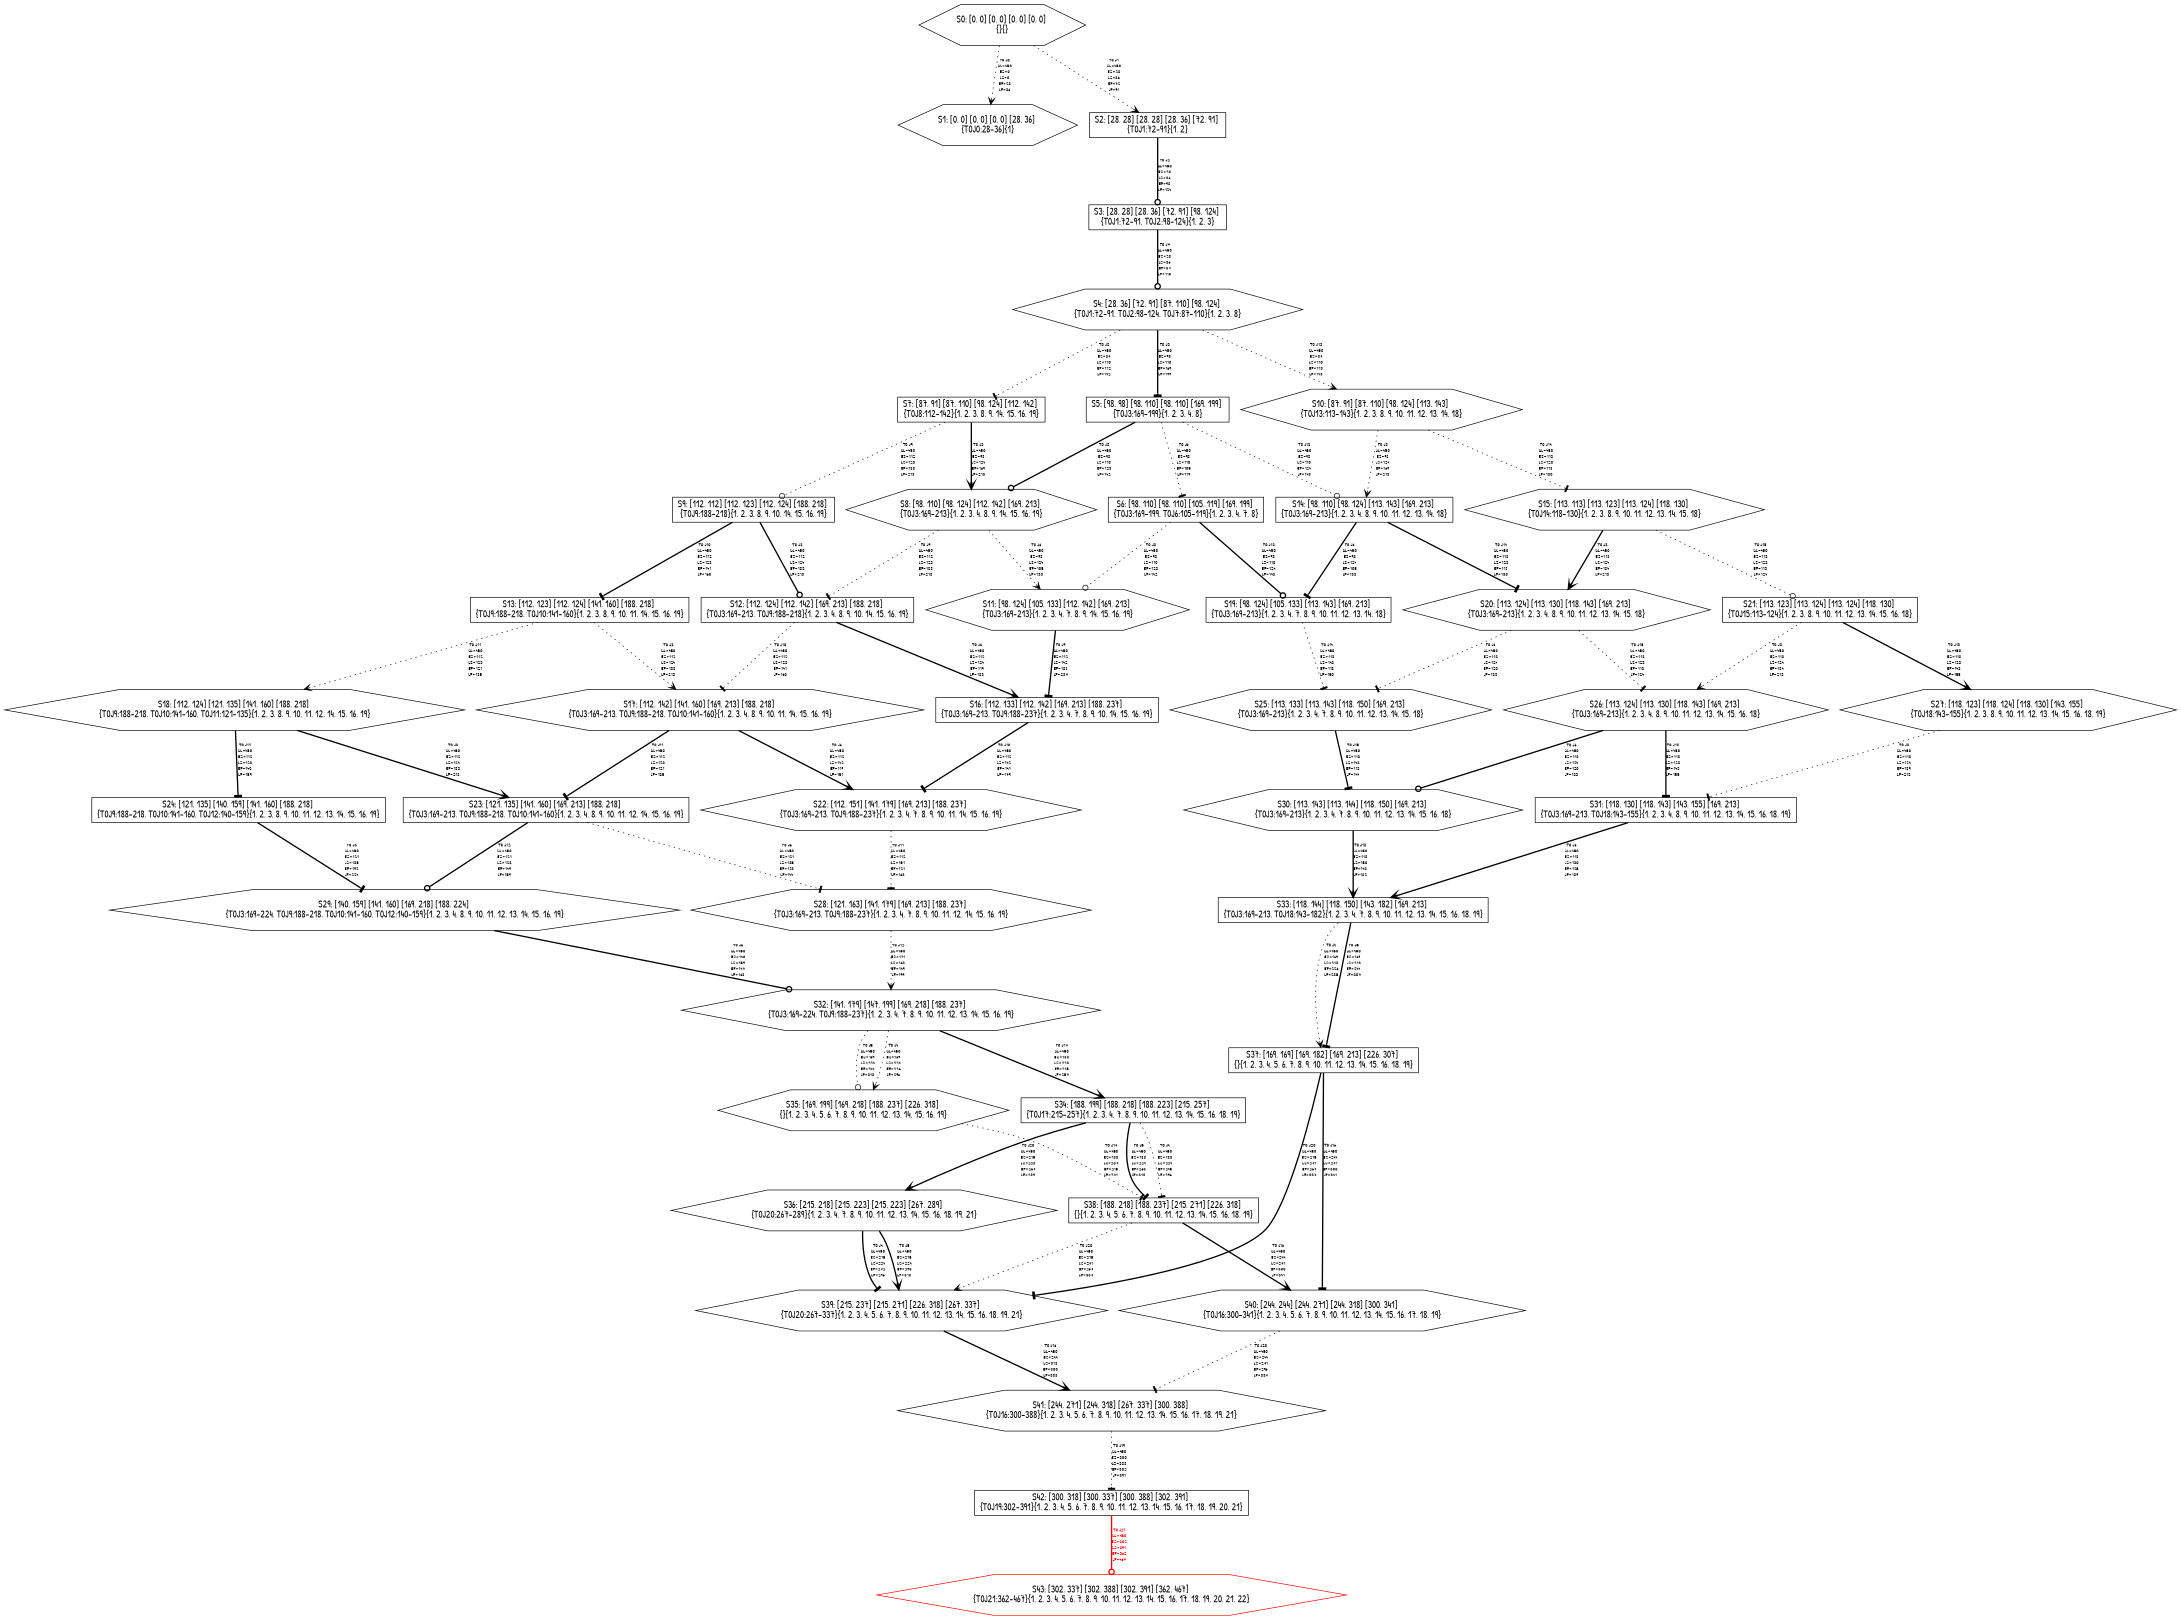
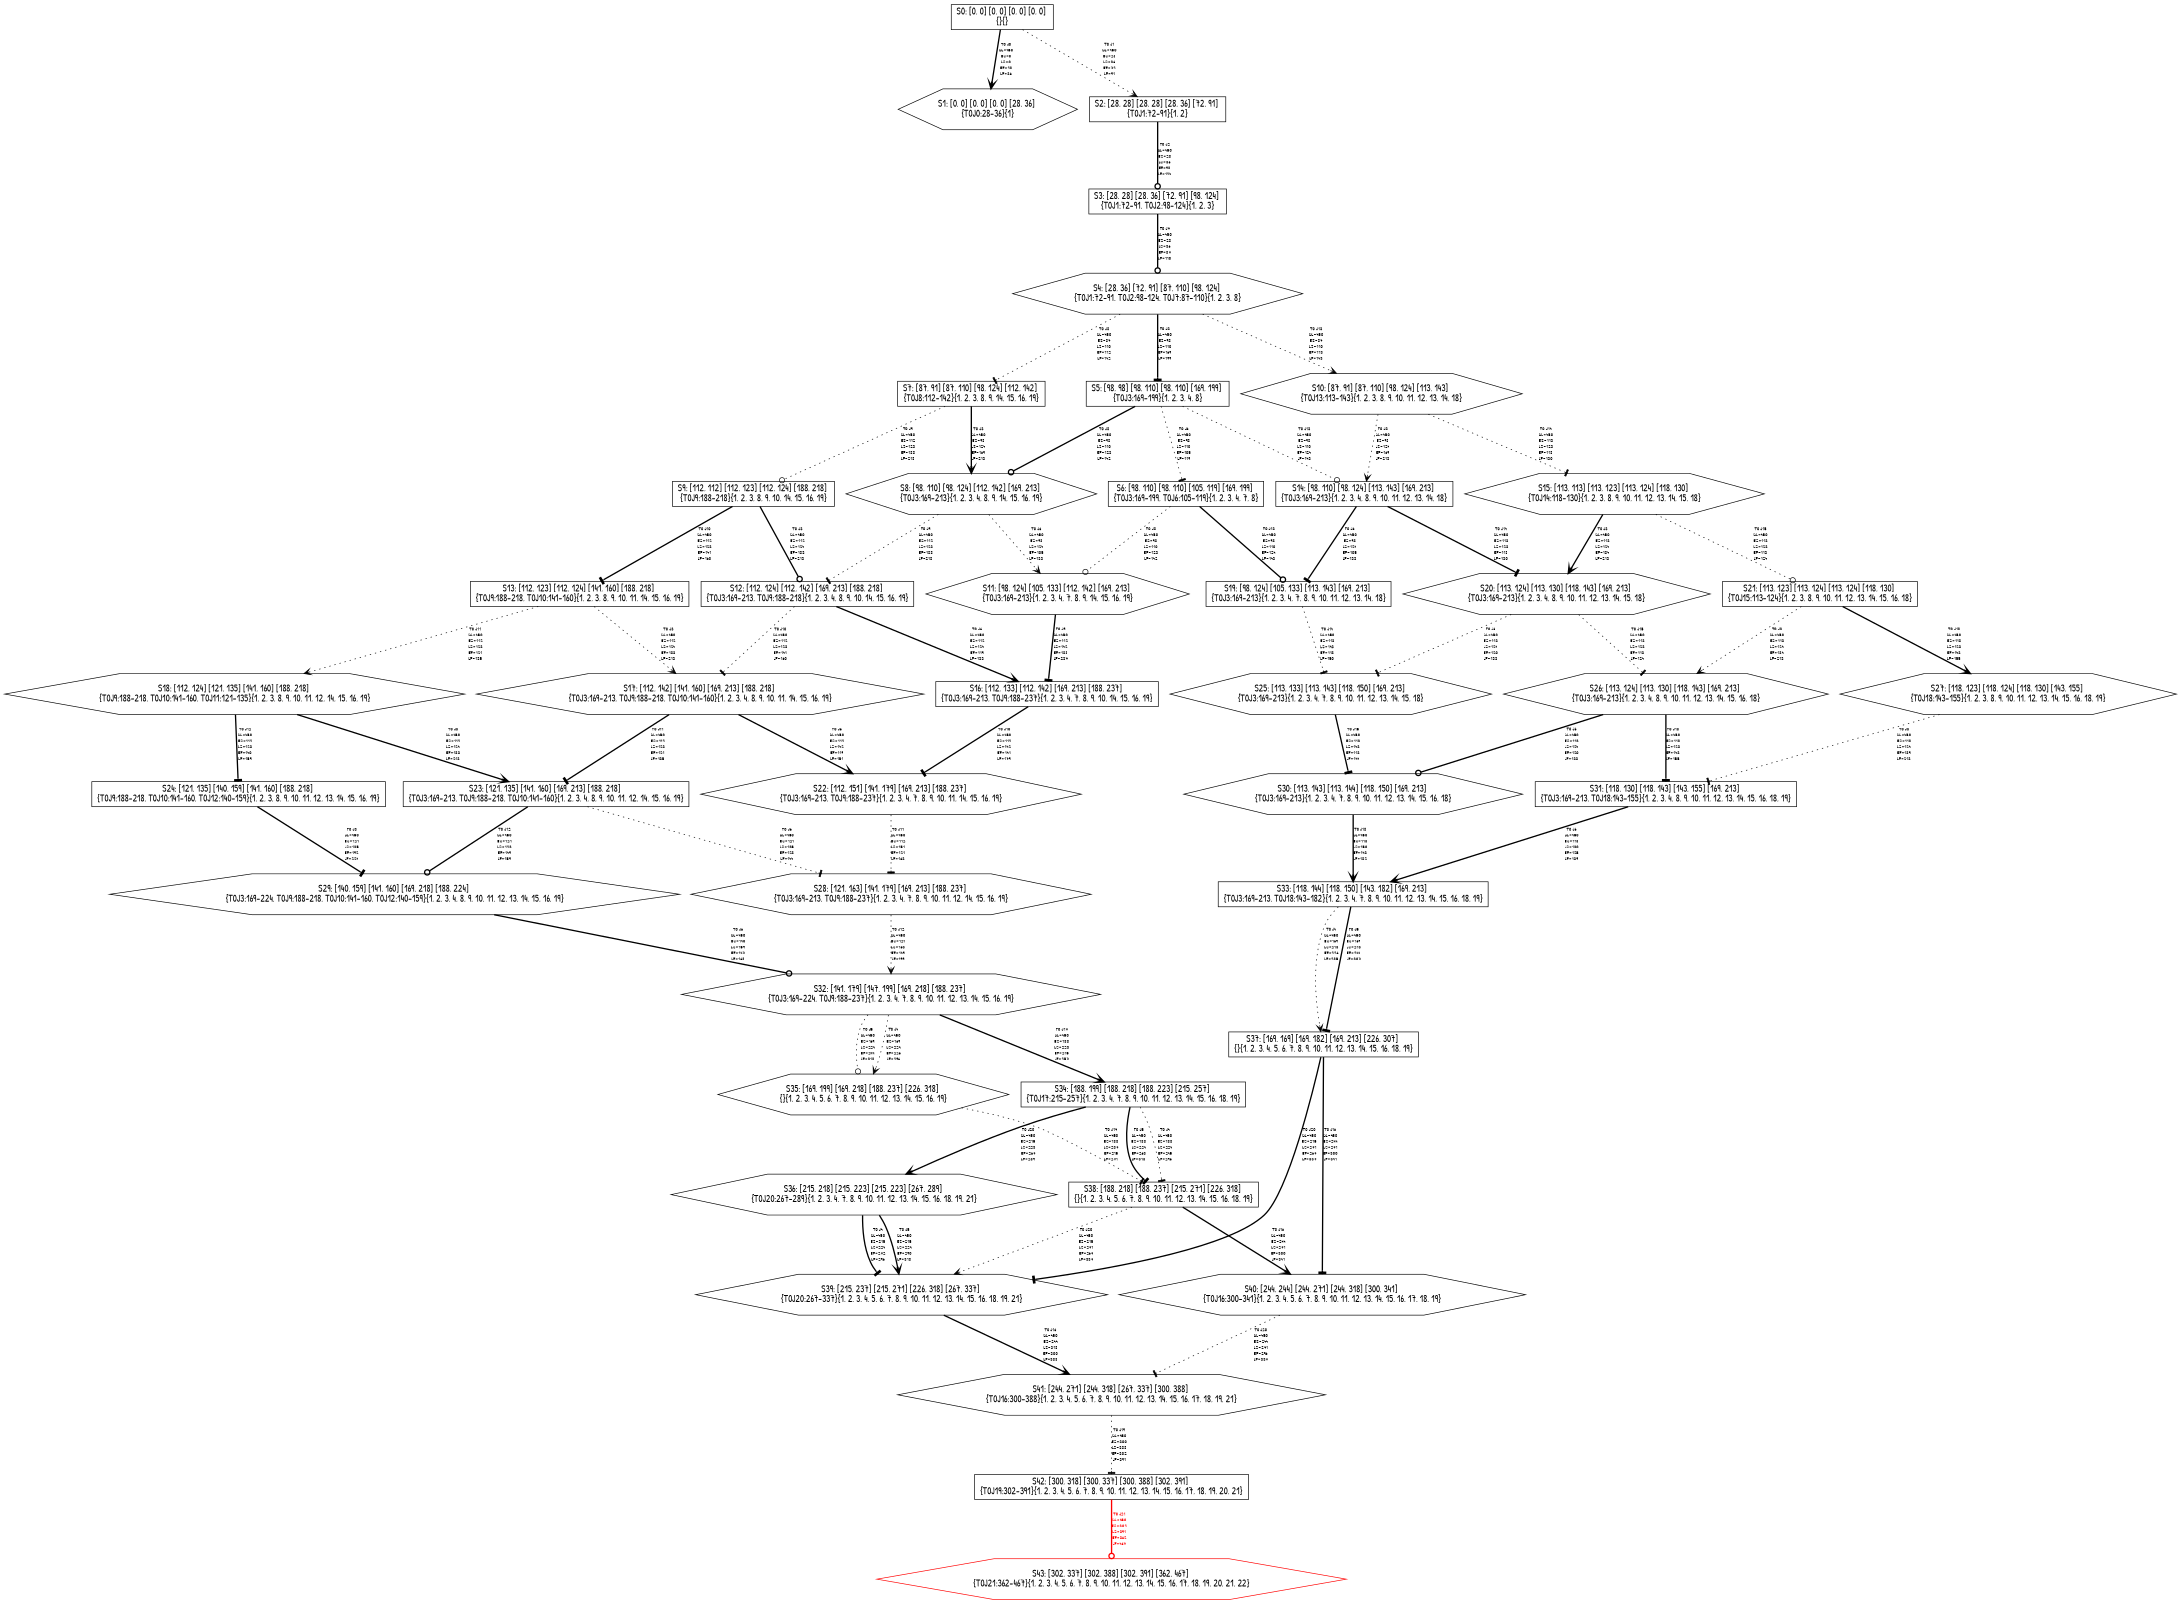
node "S0: [0, 0] [0, 0] [0, 0] [0, 0] {}{}": shape hexagon -> box
edge "S0: [0, 0] [0, 0] [0, 0] [0, 0] {}{}" -> "S1: [0, 0] [0, 0] [0, 0] [28, 36] {T0J0:28-36}{1}": style dotted -> bold
